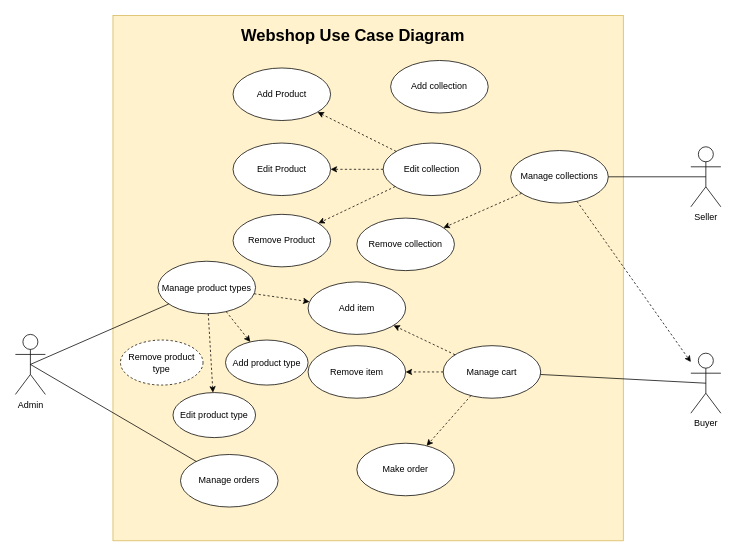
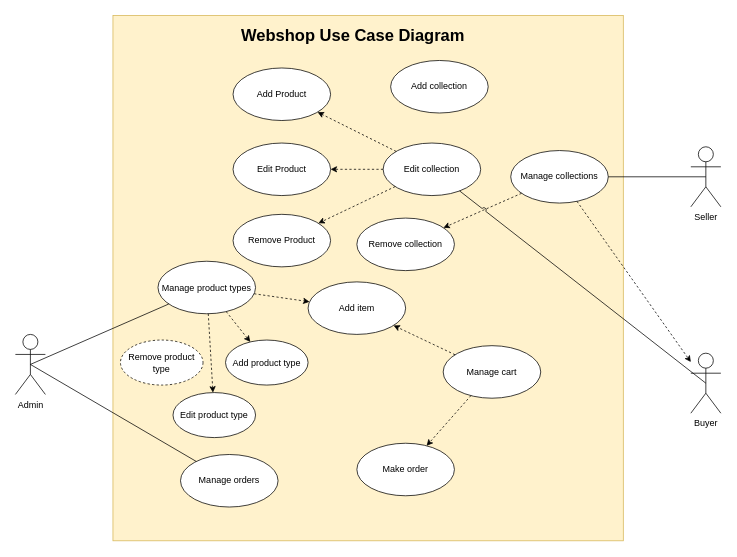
node "Remove item": removed
edge "Manage cart" -> "Remove item": removed
edge "Manage cart" -- "Buyer": now "Edit collection" -- "Buyer"
